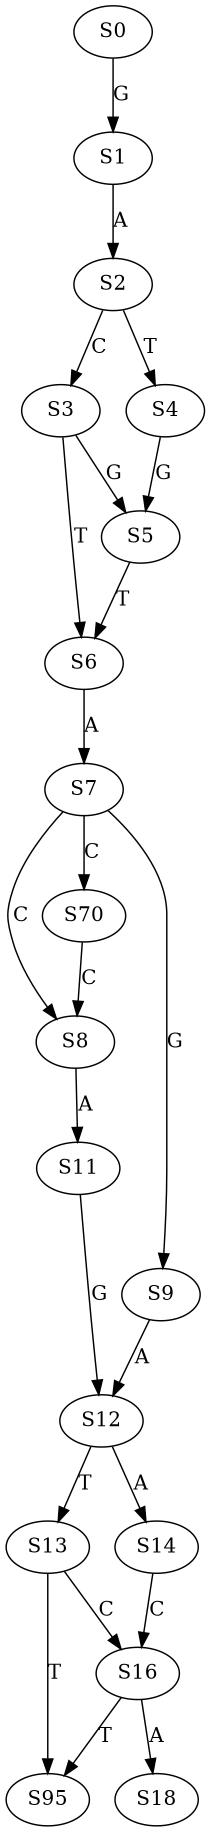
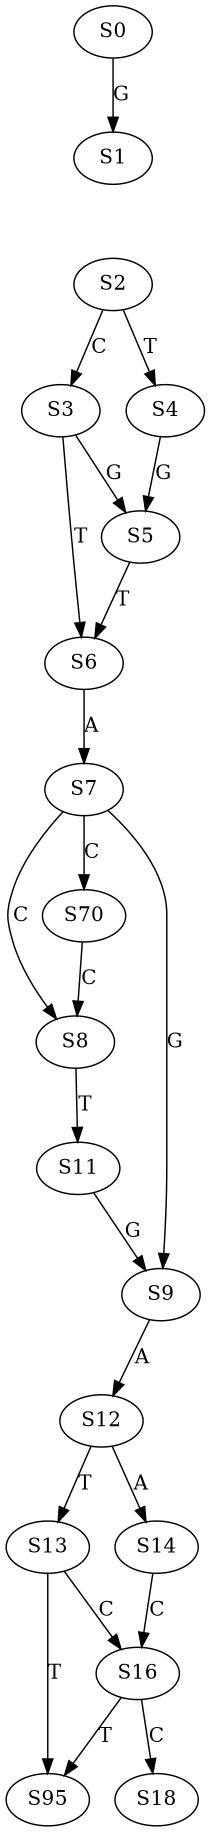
edge "S1" -> "S2": removed, label "A"
edge "S8" -> "S11": label "A" -> "T"
edge "S11" -> "S12": now "S11" -> "S9"
edge "S16" -> "S18": label "A" -> "C"
